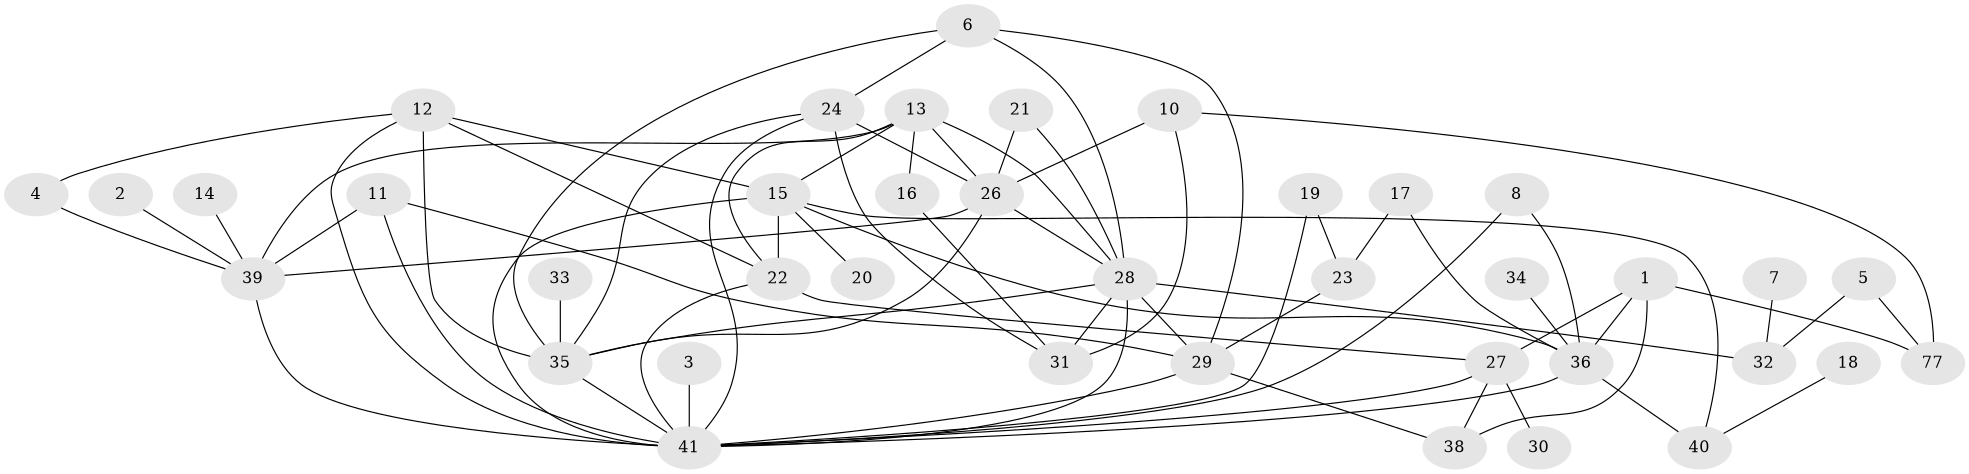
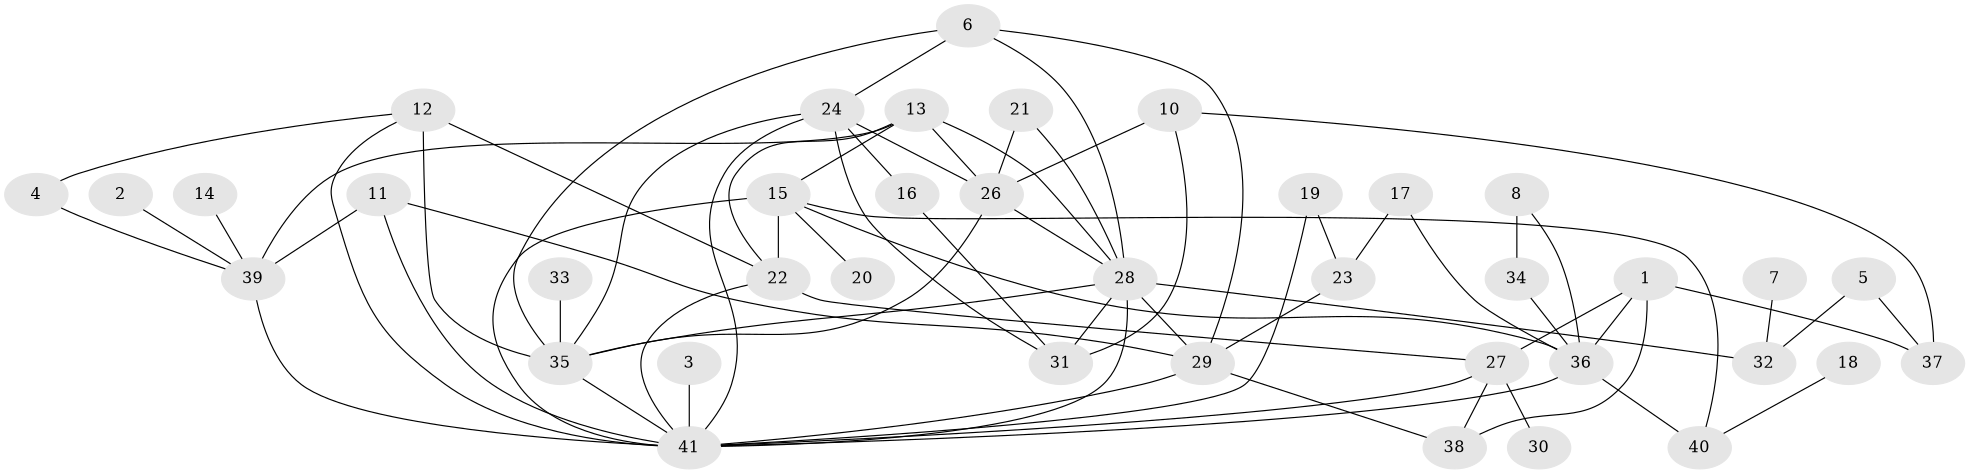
edge "13" -- "16": now "24" -- "16"
edge "12" -- "15": removed
edge "26" -- "39": removed
node "77": label "77" -> "37"
edge "8" -- "41": now "8" -- "34"
